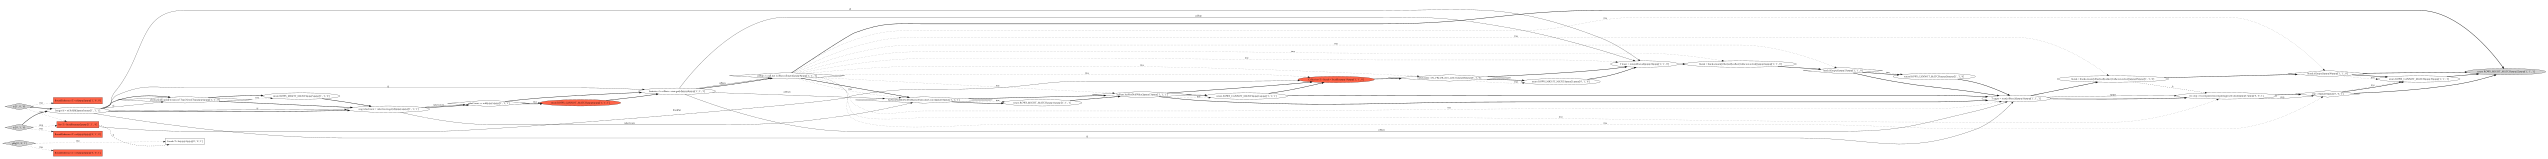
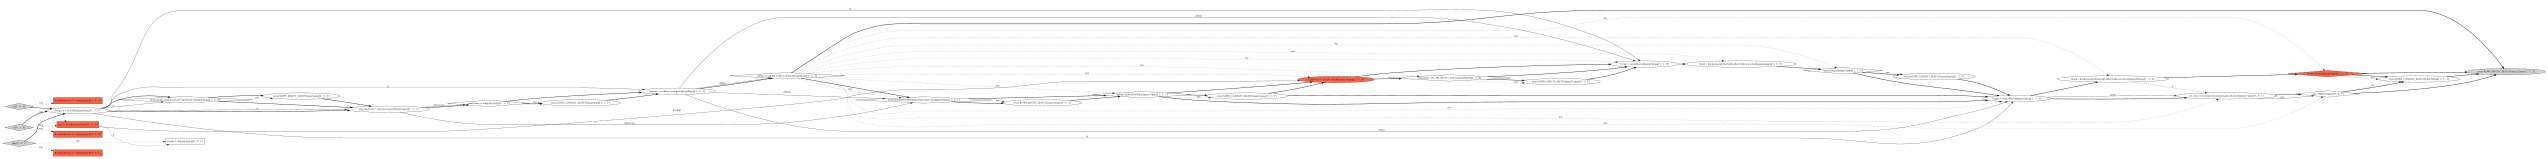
edge "Collection<T> literals = literalSet@@@19@@@['1', '1', '0']" -> "T lower = min(colStats,id)@@@23@@@['1', '1', '0']": added
node "literals.isEmpty()@@@30@@@['1', '1', '0']": fillcolor white -> tomato
node "return ROWS_CANNOT_MATCH@@@6@@@['1', '1', '1']": fillcolor tomato -> white
edge "gtEq['0', '0', '1']" -> "Integer id = ref.fieldId()@@@3@@@['1', '1', '1']": added
